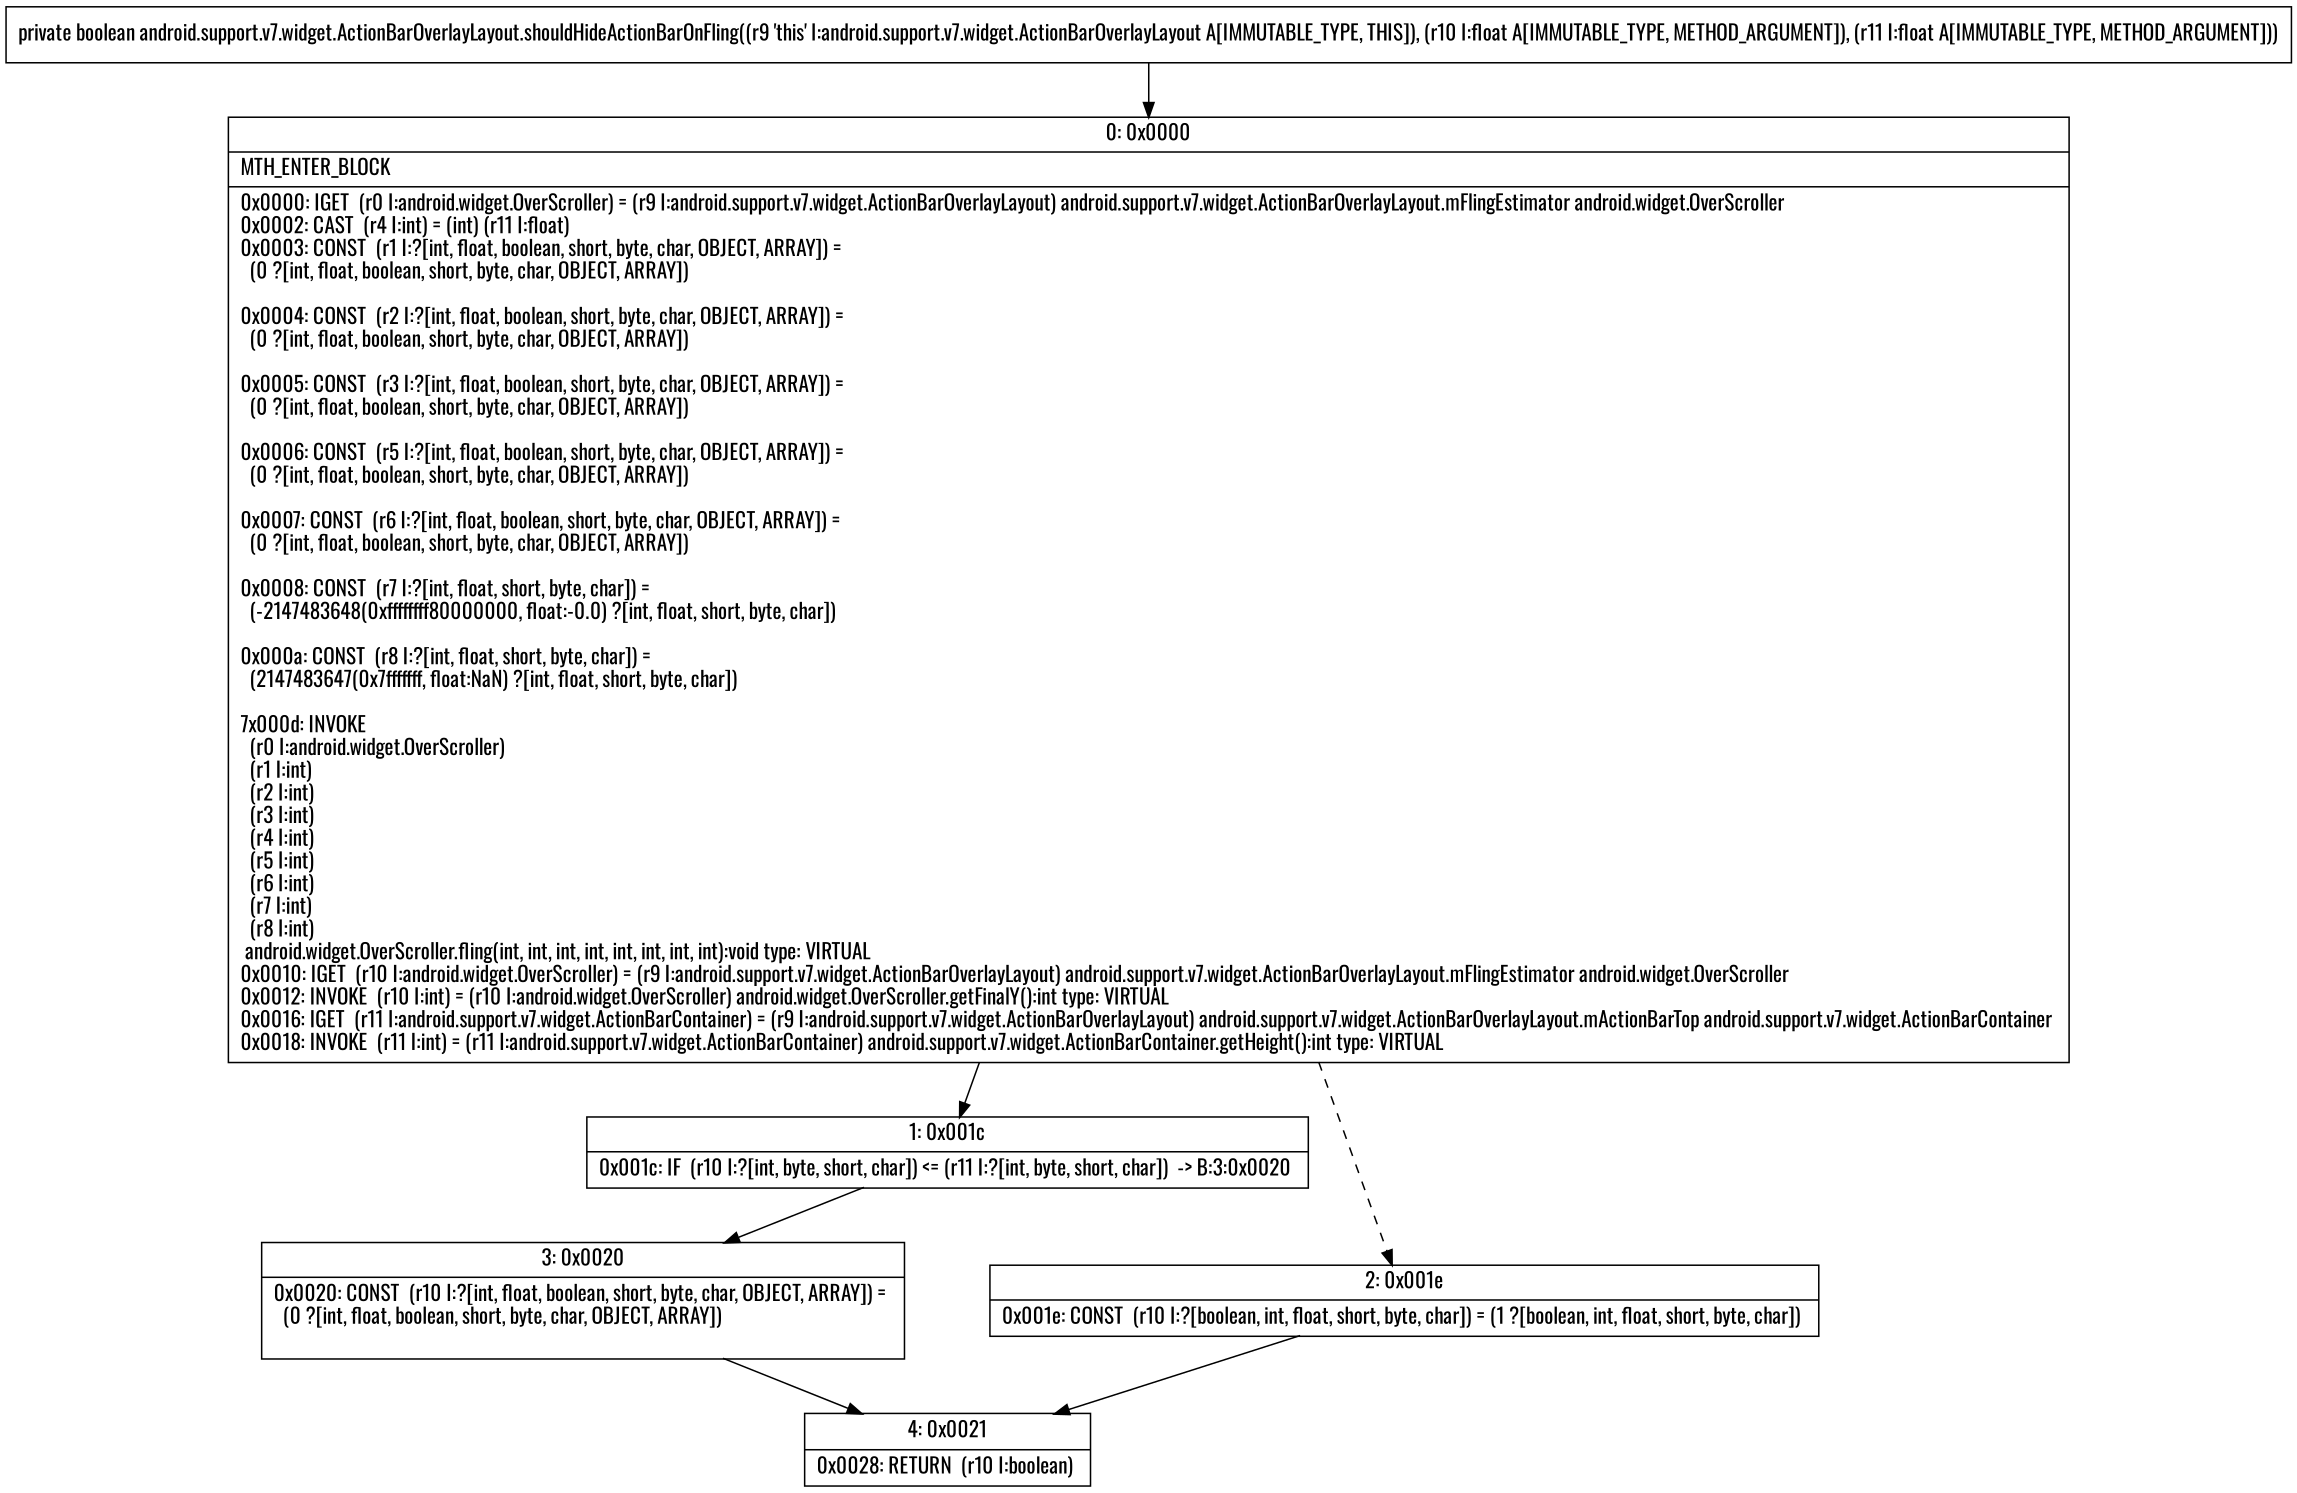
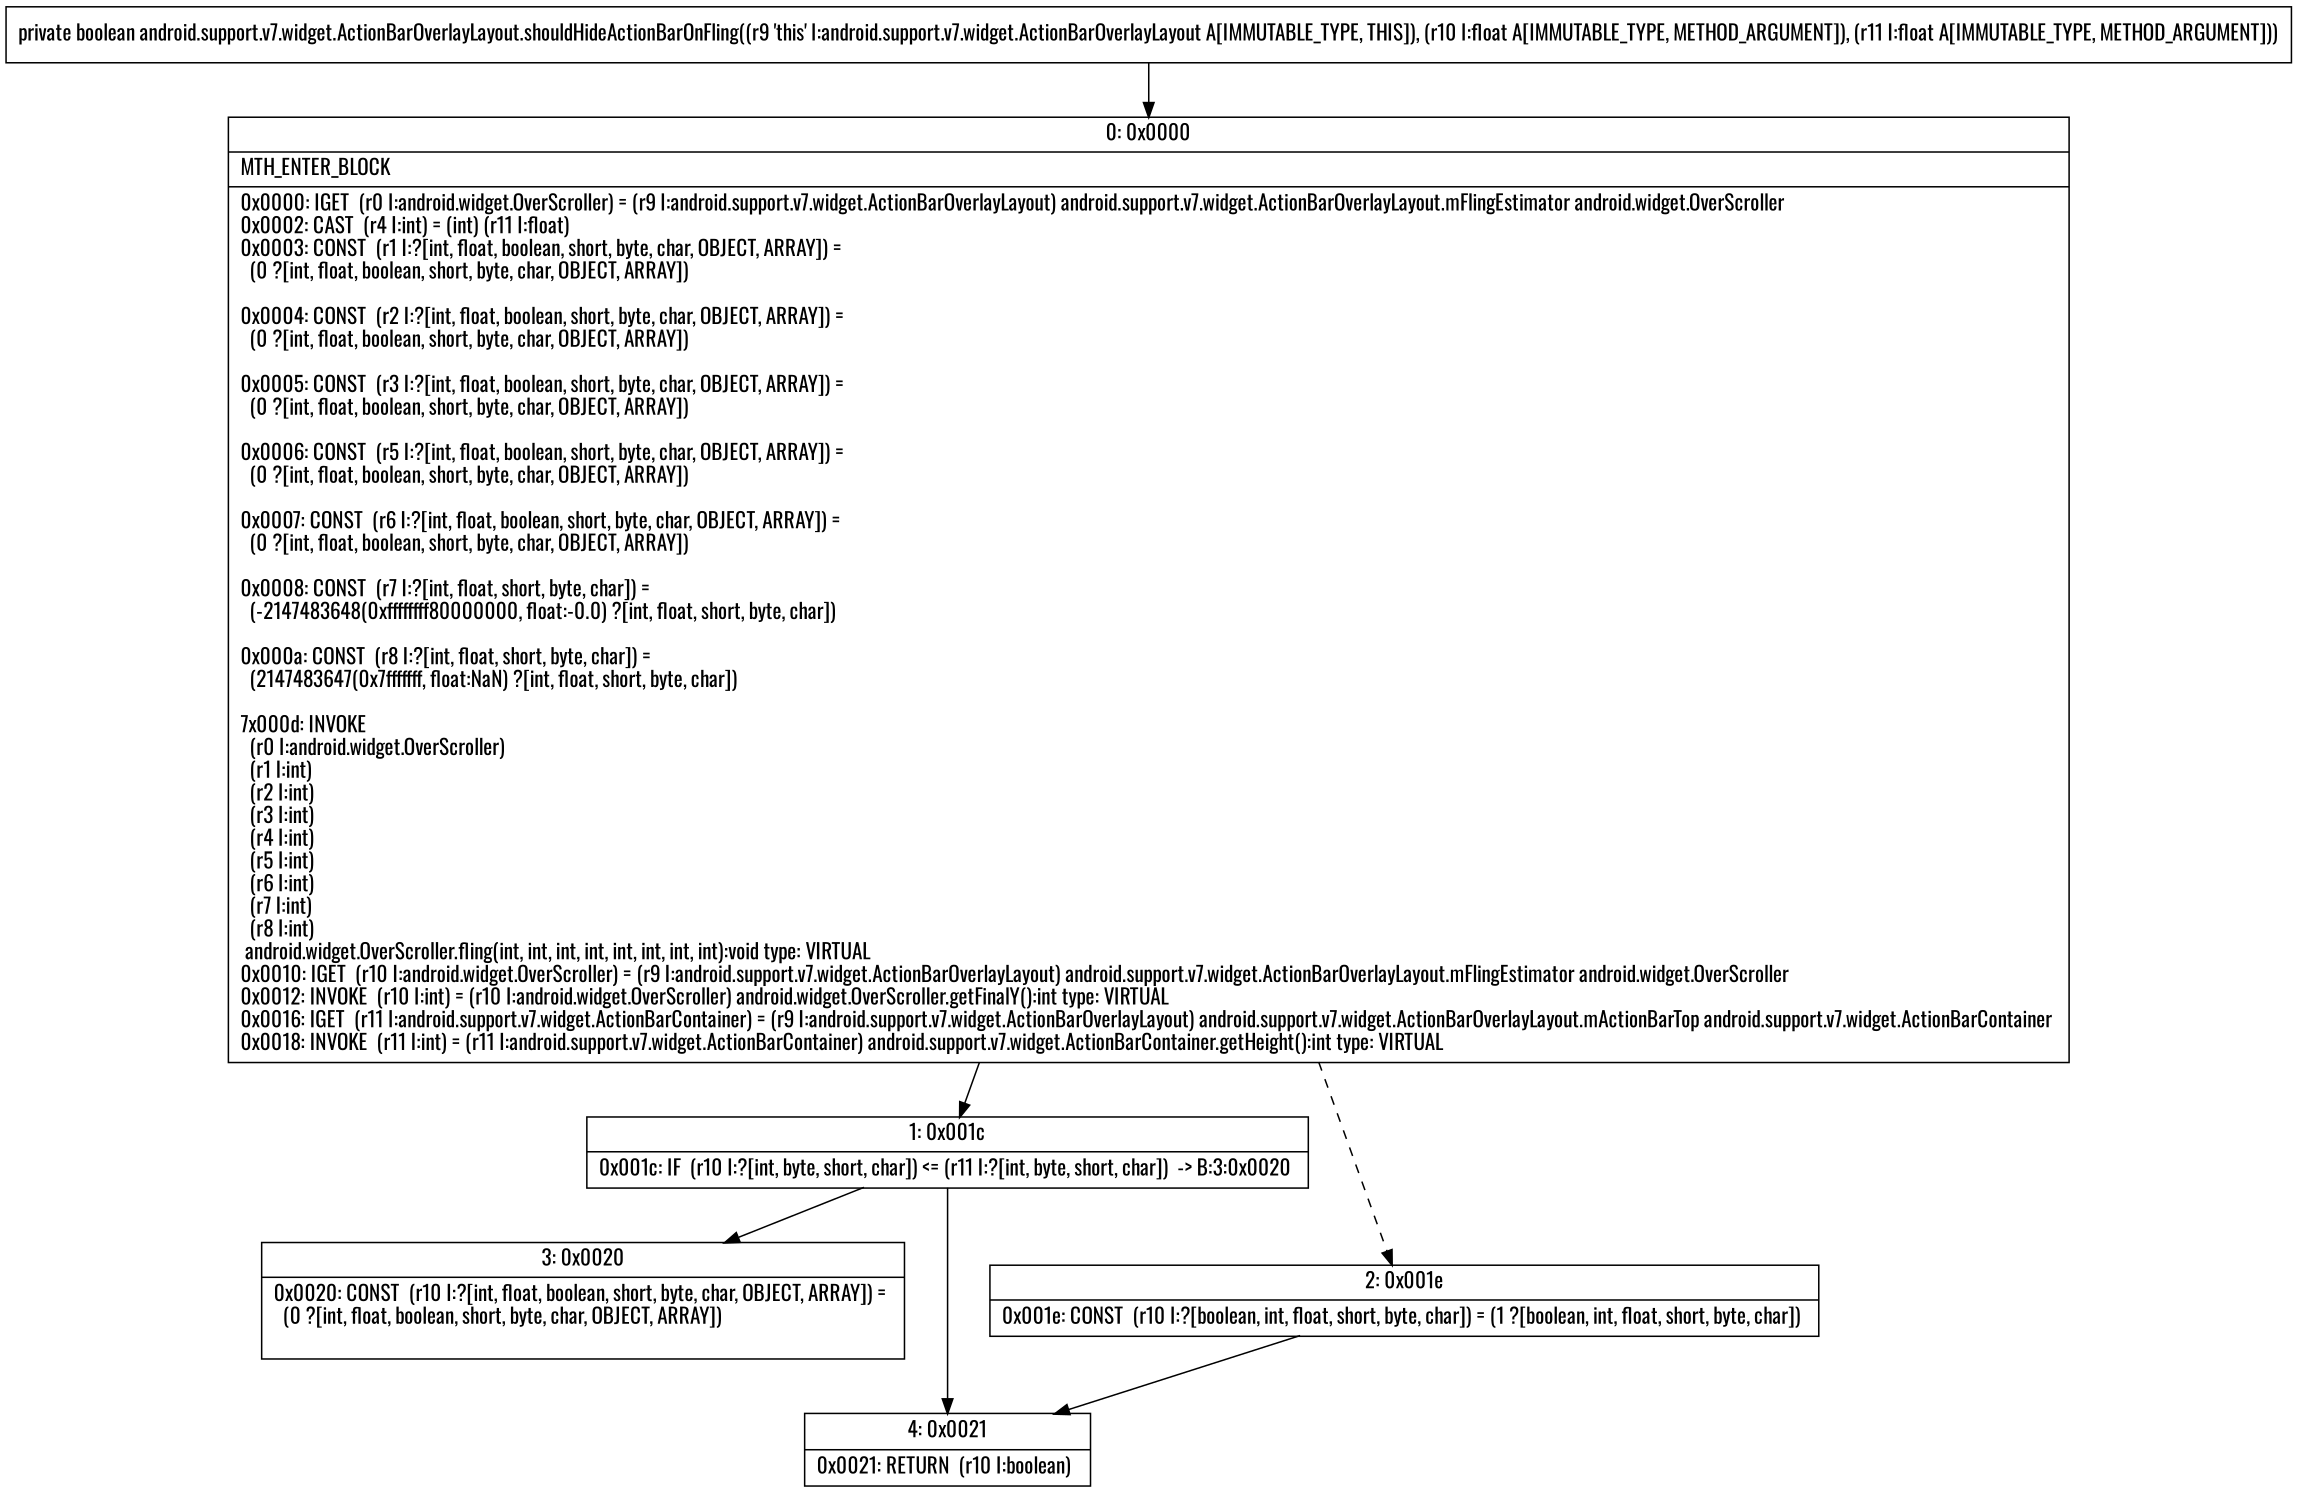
edge "3: 0x0020" -> "4: 0x0021": now "1: 0x001c" -> "4: 0x0021"
node "4: 0x0021": text "0x0028: RETURN  (r10 I:boolean)" -> "0x0021: RETURN  (r10 I:boolean)"
